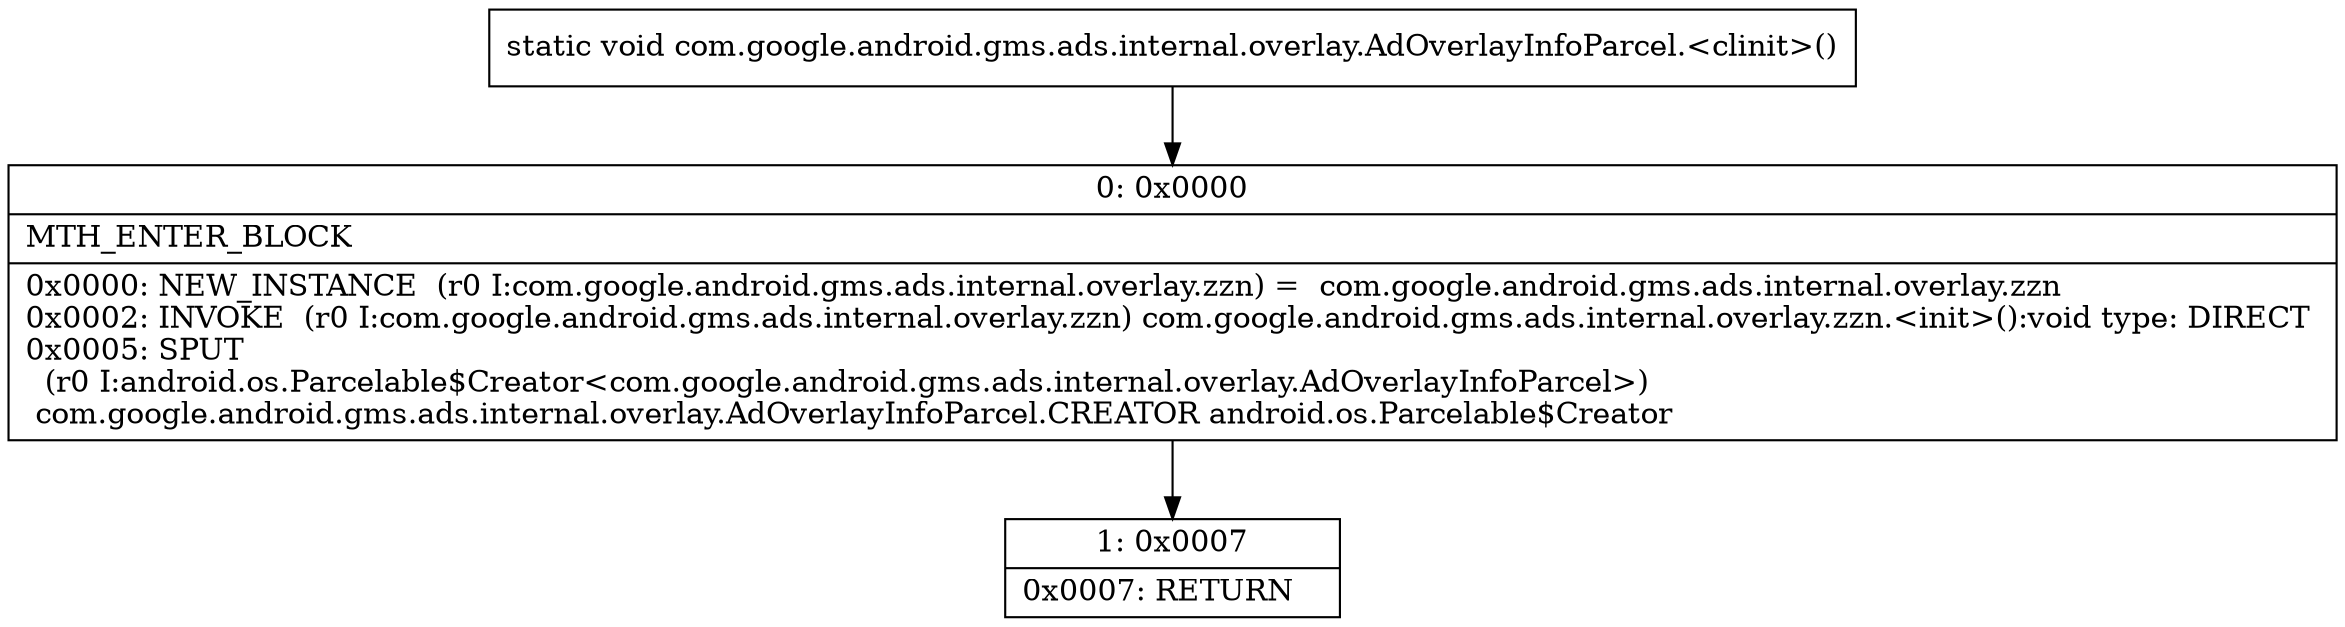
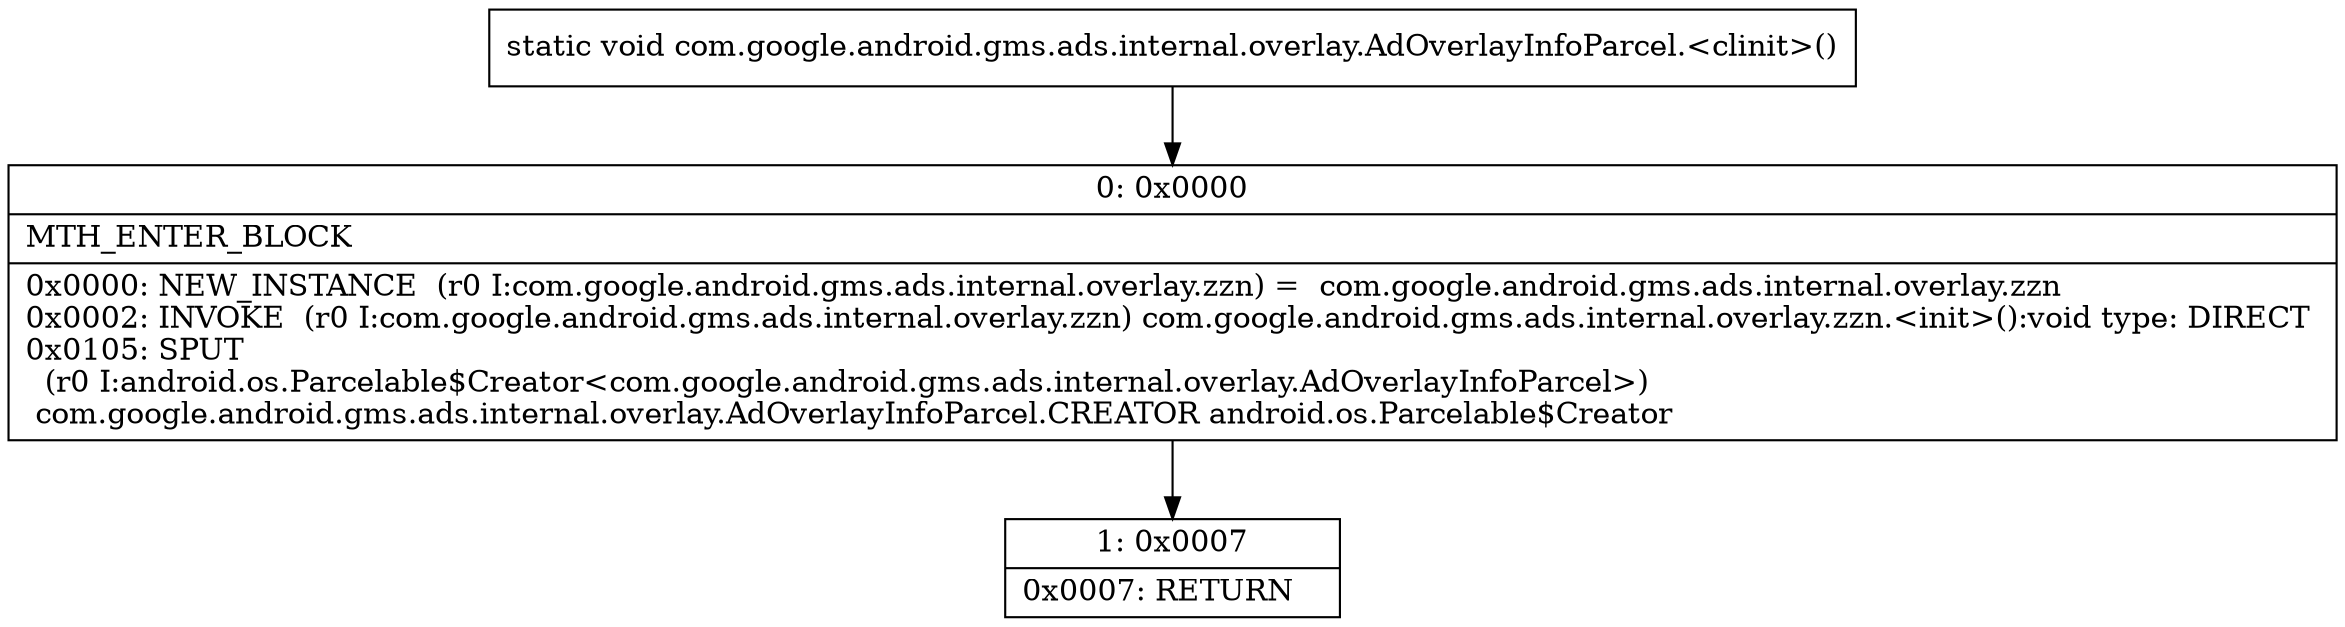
node "0: 0x0000": text "0x0005: SPUT" -> "0x0105: SPUT"
